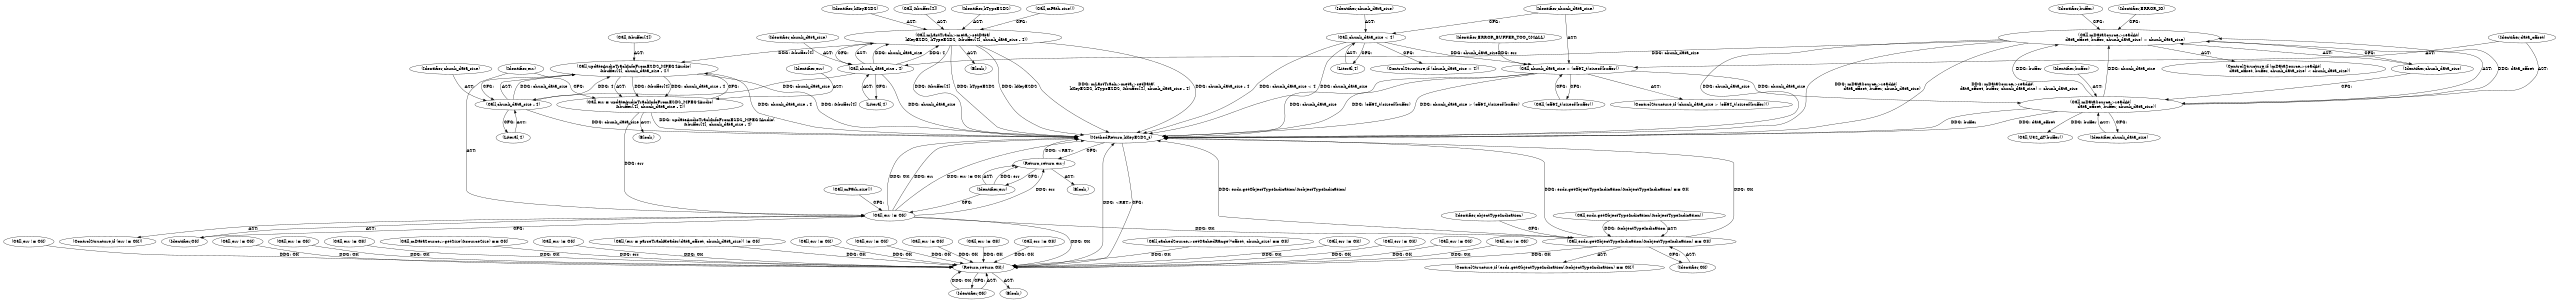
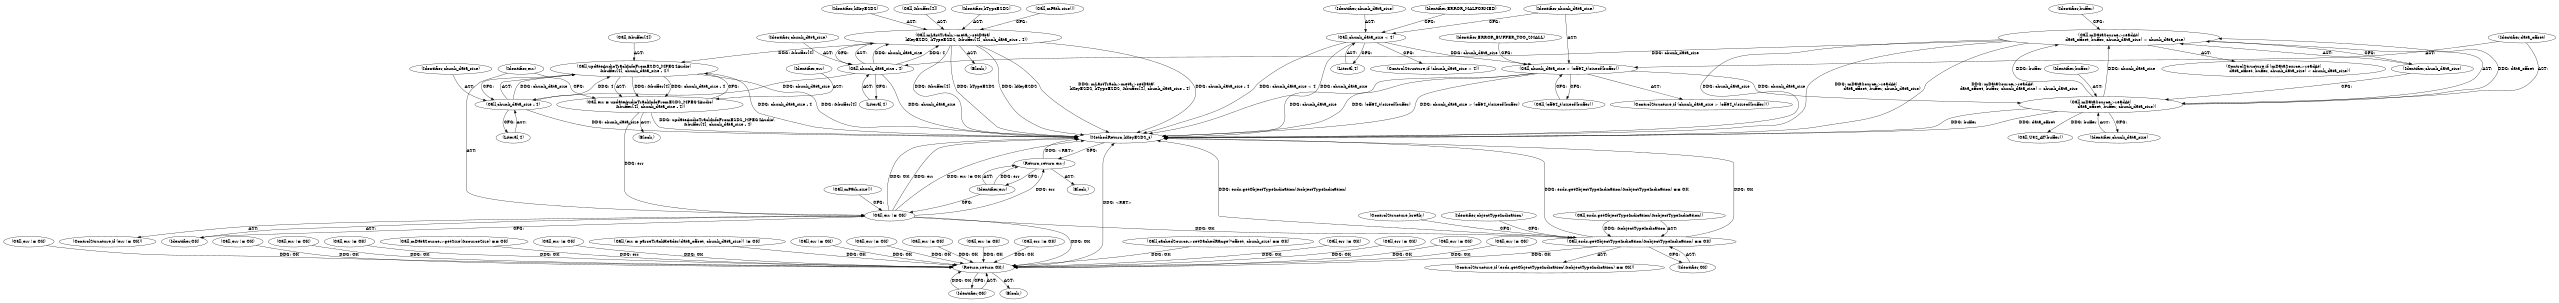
node "(Identifier,ERROR_MALFORMED)": added
node "(Identifier,ERROR_IO)": removed
edge "(Identifier,ERROR_BUFFER_TOO_SMALL)" -> "(Call,chunk_data_size > (off64_t)sizeof(buffer))": label "DDG: err" -> "CFG: "
node "(ControlStructure,break;)": added
edge "(MethodReturn,kKeyESDS_t)" -> "(Return,return OK;)": removed, label "CFG:"
